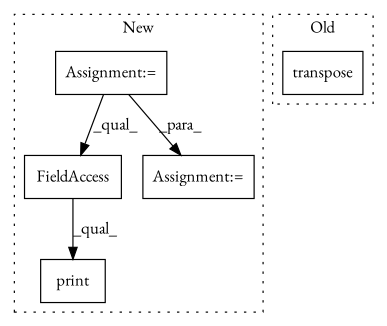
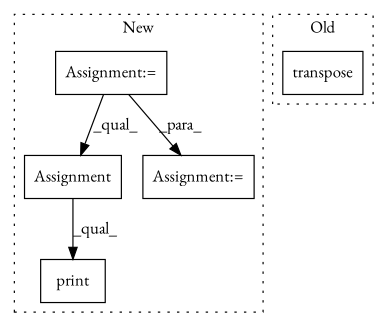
node "FieldAccess": label "FieldAccess" -> "Assignment"
